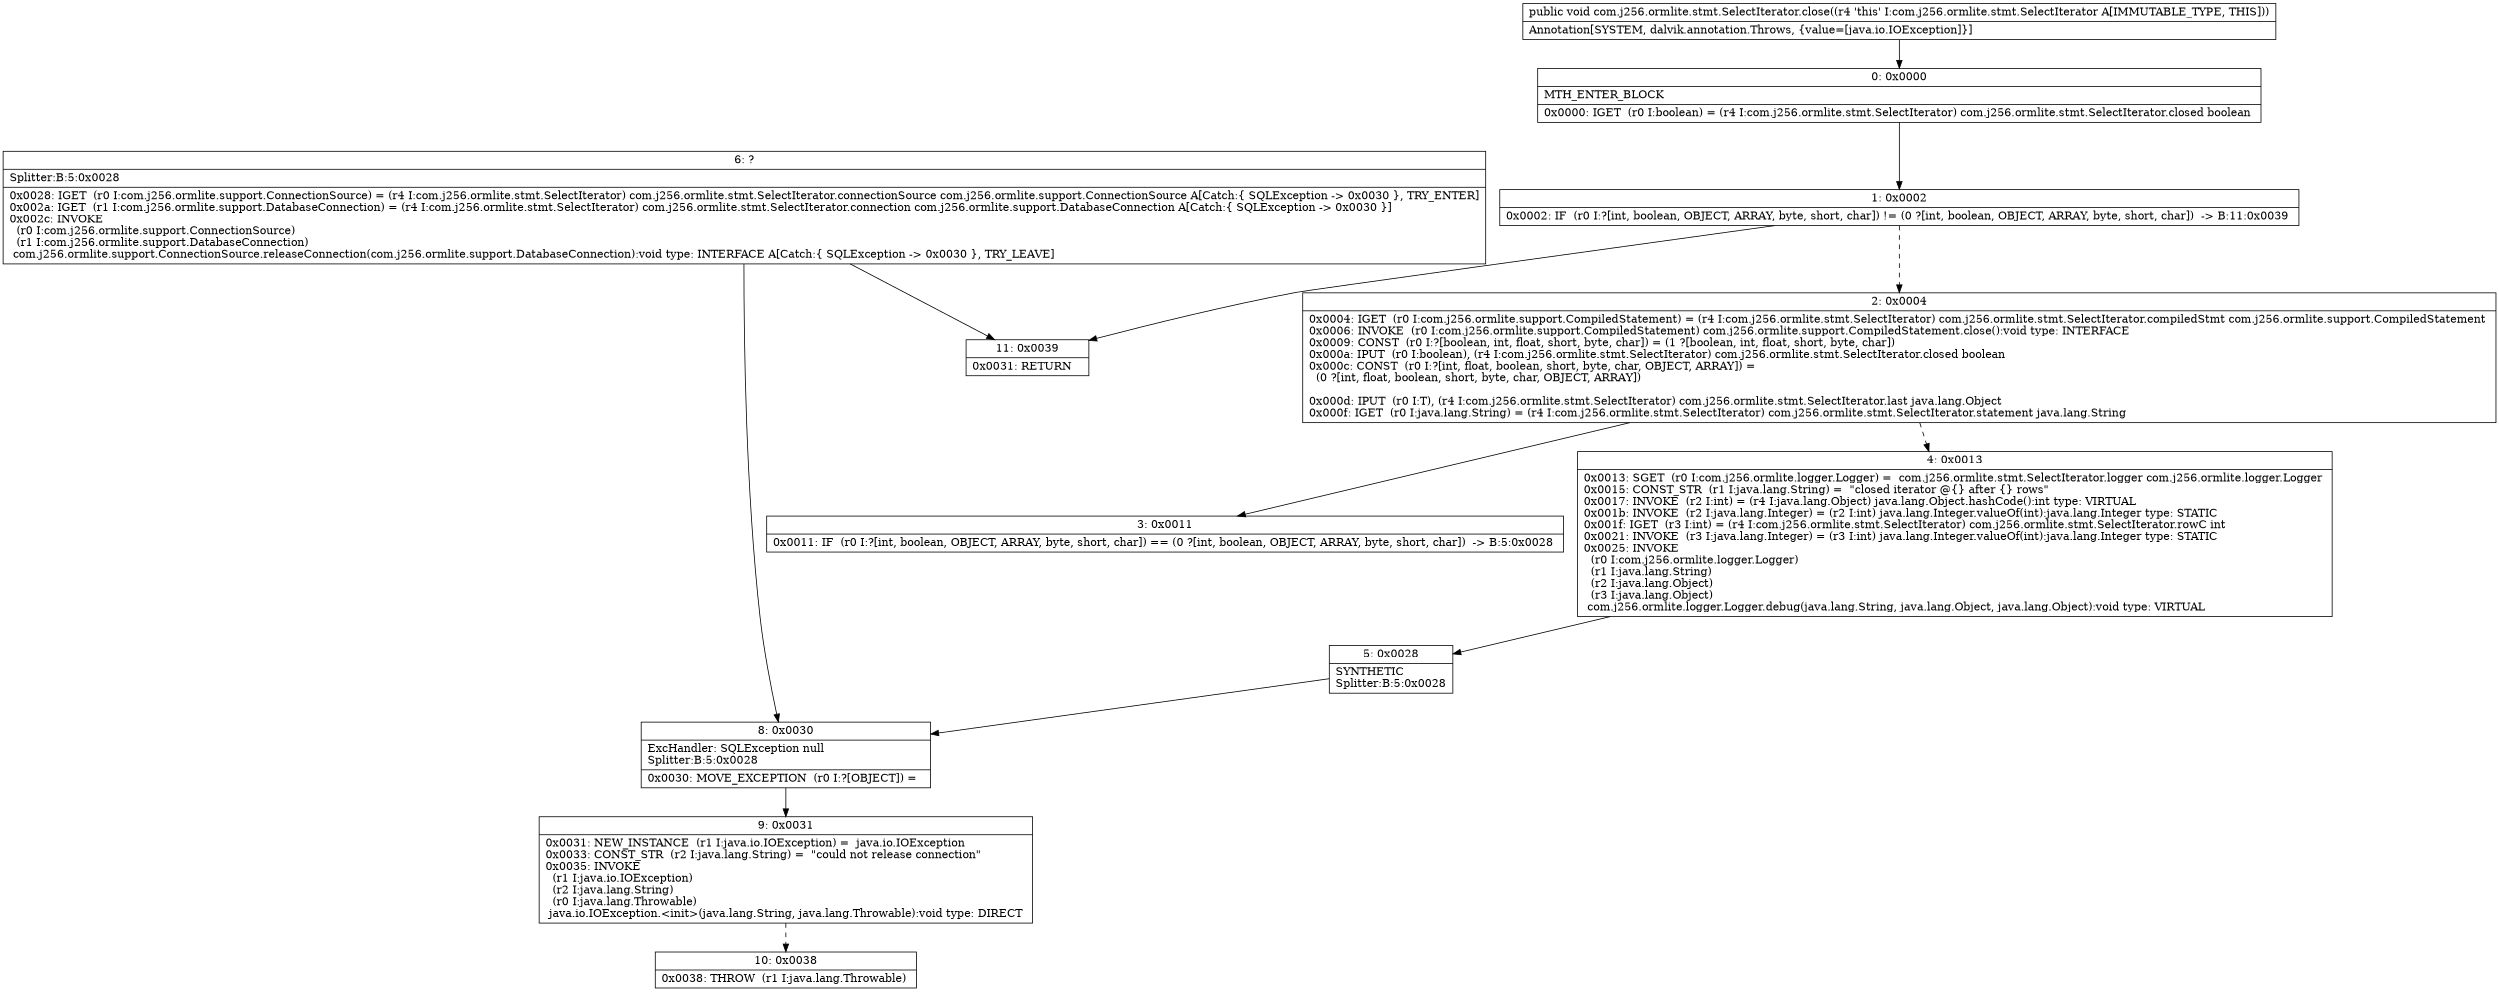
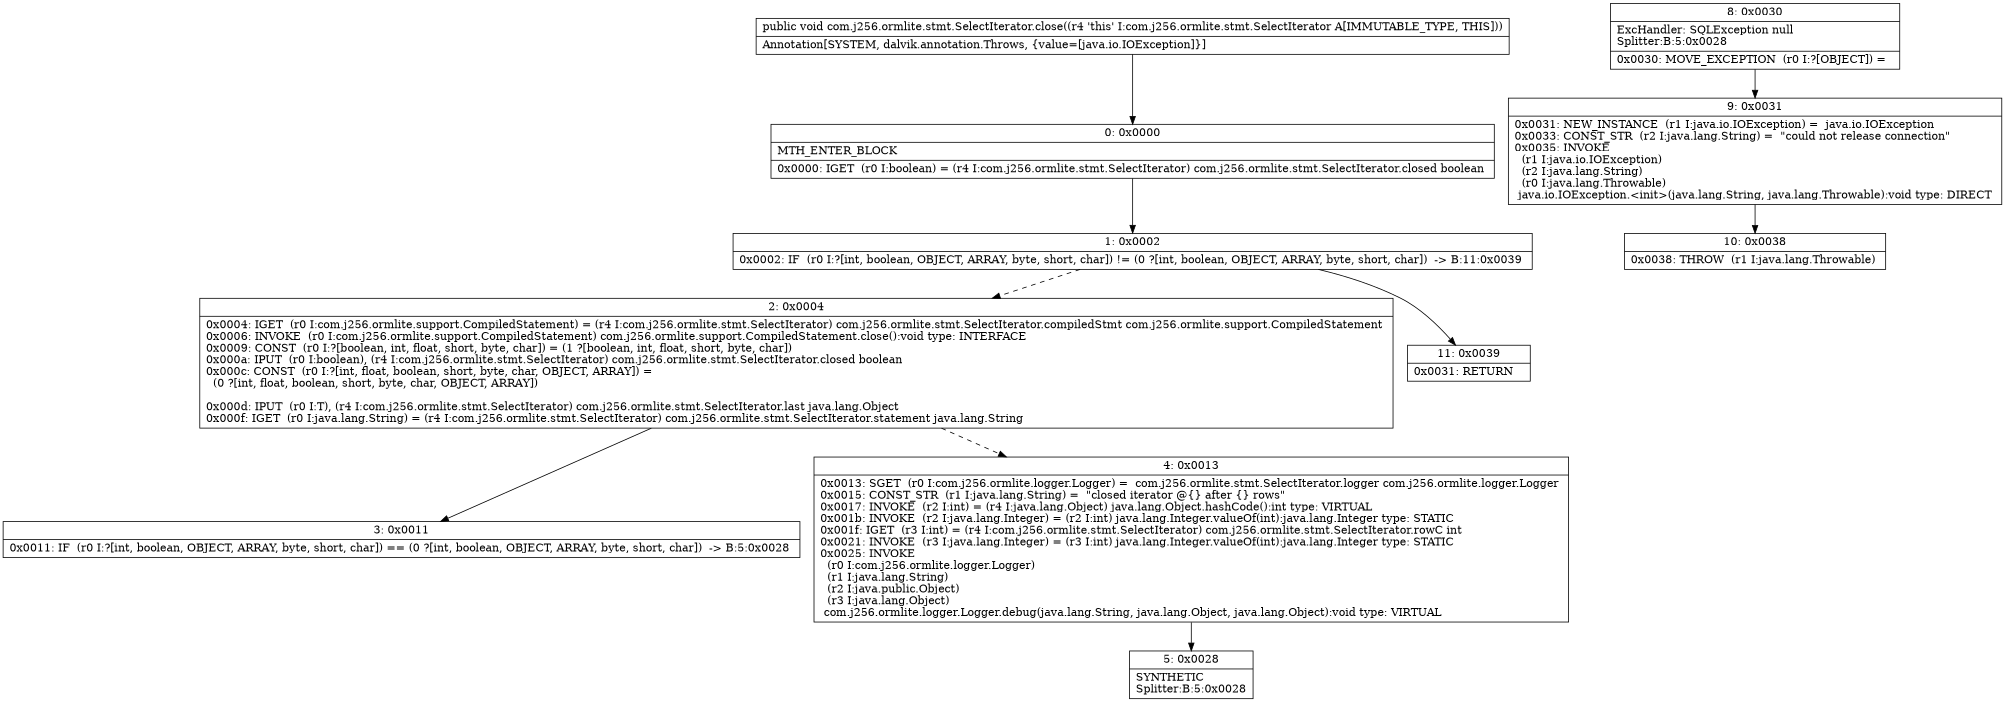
node "6: ?": removed
node "4: 0x0013": text "(r2 I:java.lang.Object)" -> "(r2 I:java.public.Object)"
edge "5: 0x0028" -> "8: 0x0030": removed
edge "9: 0x0031" -> "10: 0x0038": style dashed -> solid
